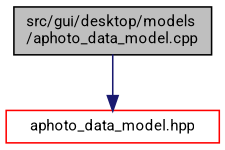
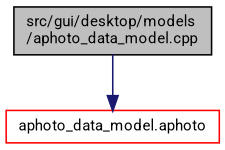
node "aphoto_data_model.hpp": label "aphoto_data_model.hpp" -> "aphoto_data_model.aphoto"
